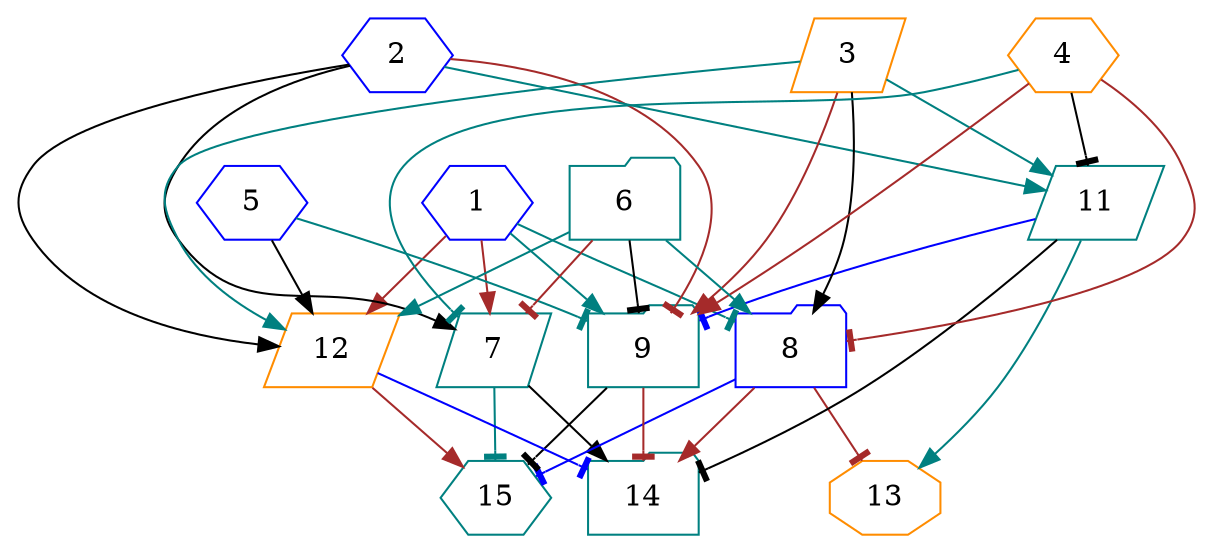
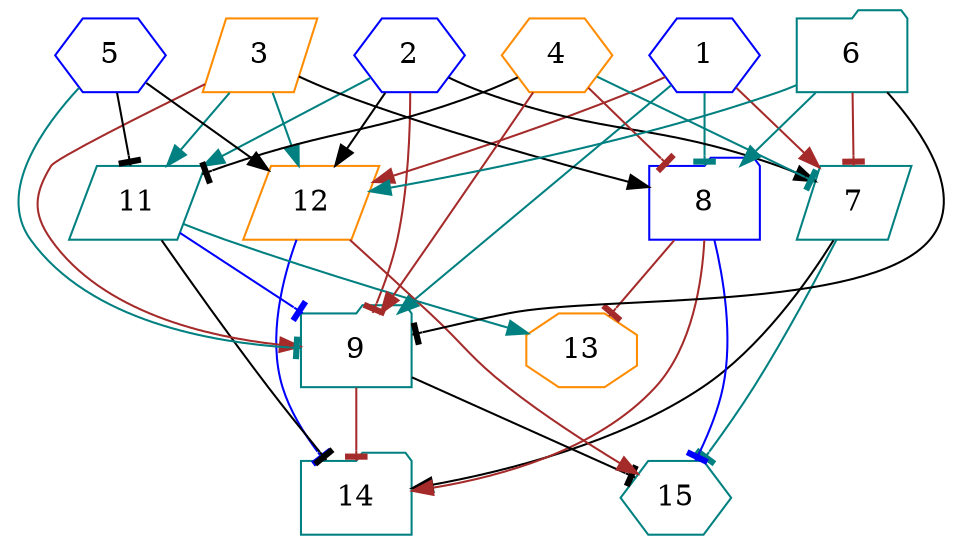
edge "5" -> "11": added
